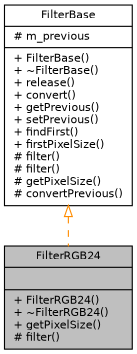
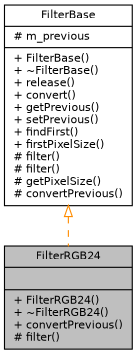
node "FilterRGB24": text "+ getPixelSize()" -> "+ convertPrevious()"
